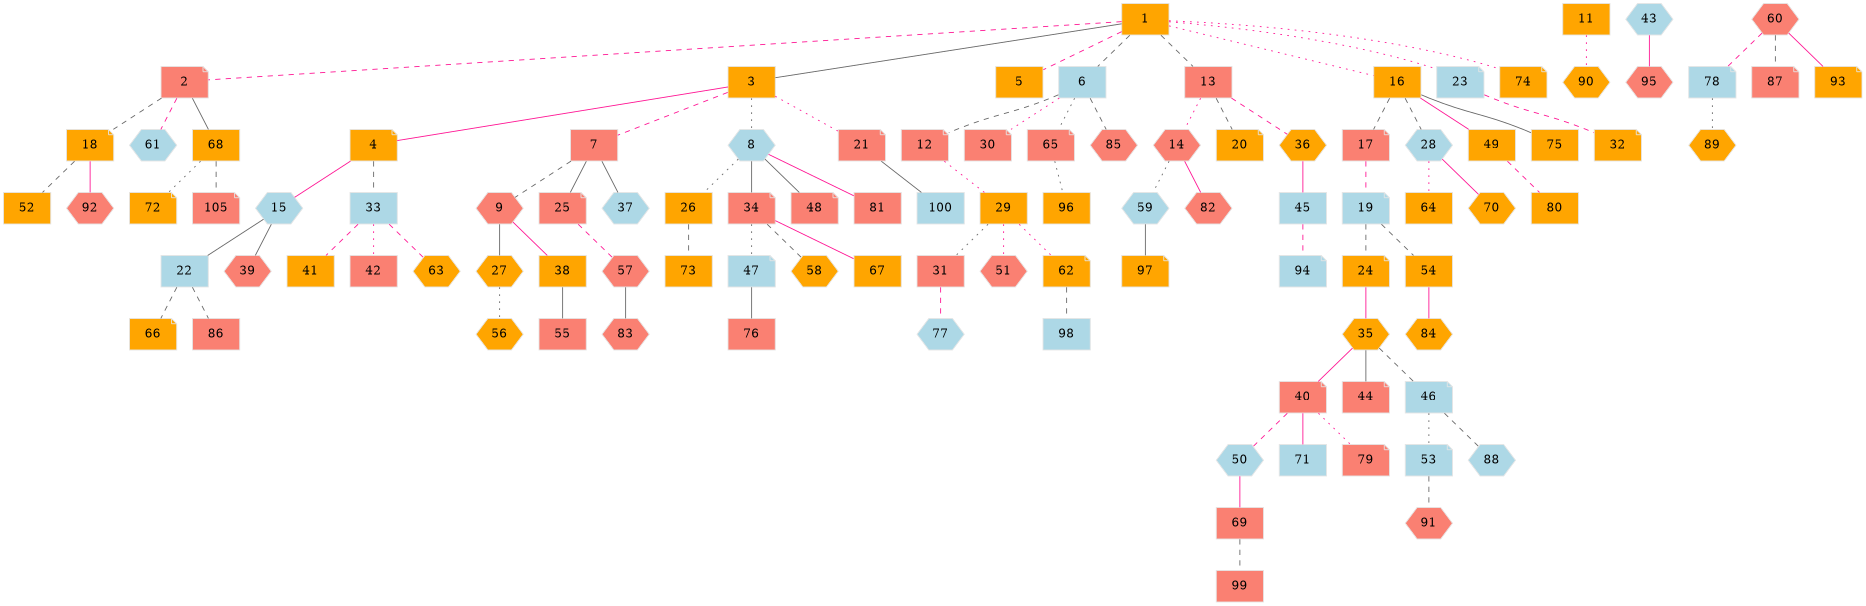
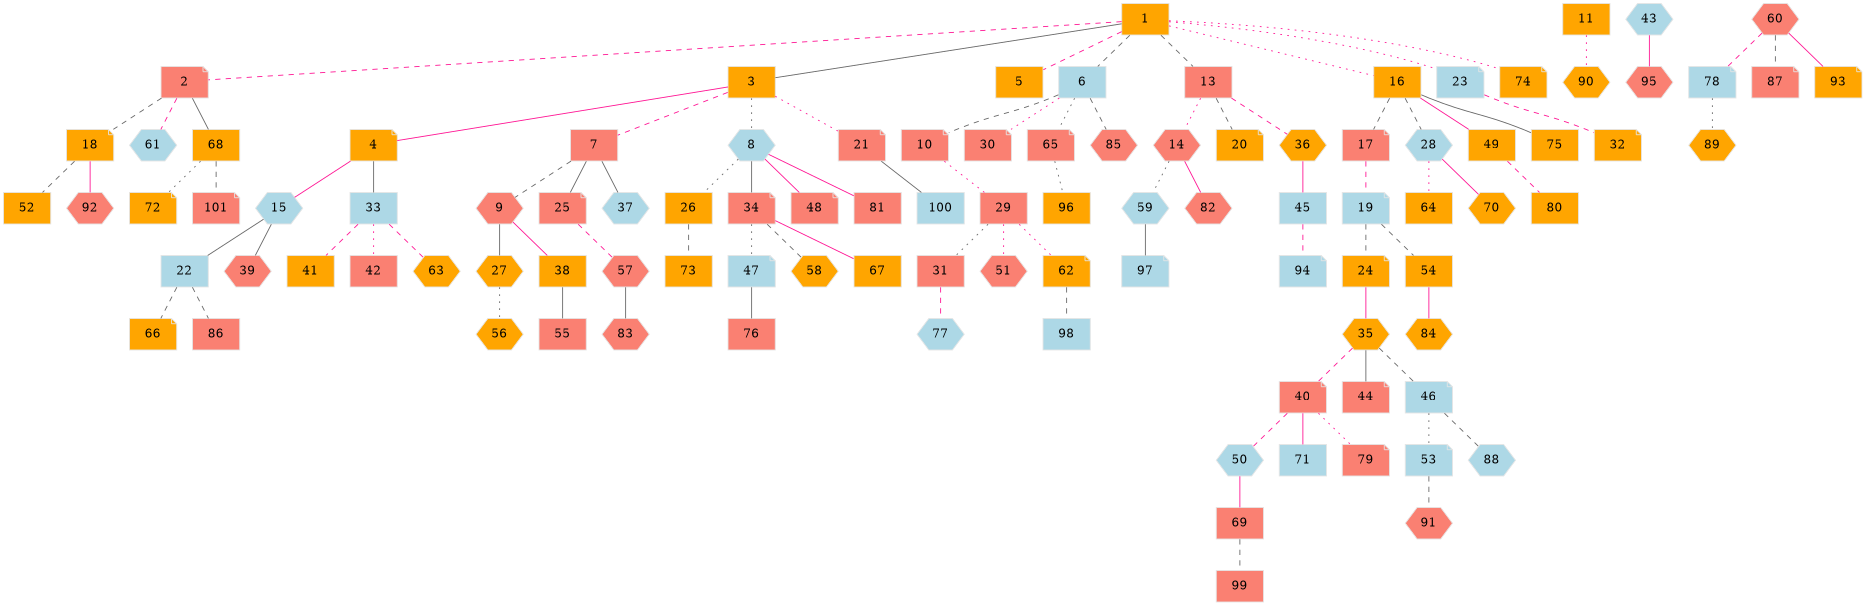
node "12": label "12" -> "10"
edge "8" -- "48": color gray40 -> deeppink
edge "4" -- "33": style dashed -> solid
node "105": label "105" -> "101"
node "29": fillcolor orange -> salmon
node "97": fillcolor orange -> lightblue
edge "35" -- "40": style solid -> dashed
